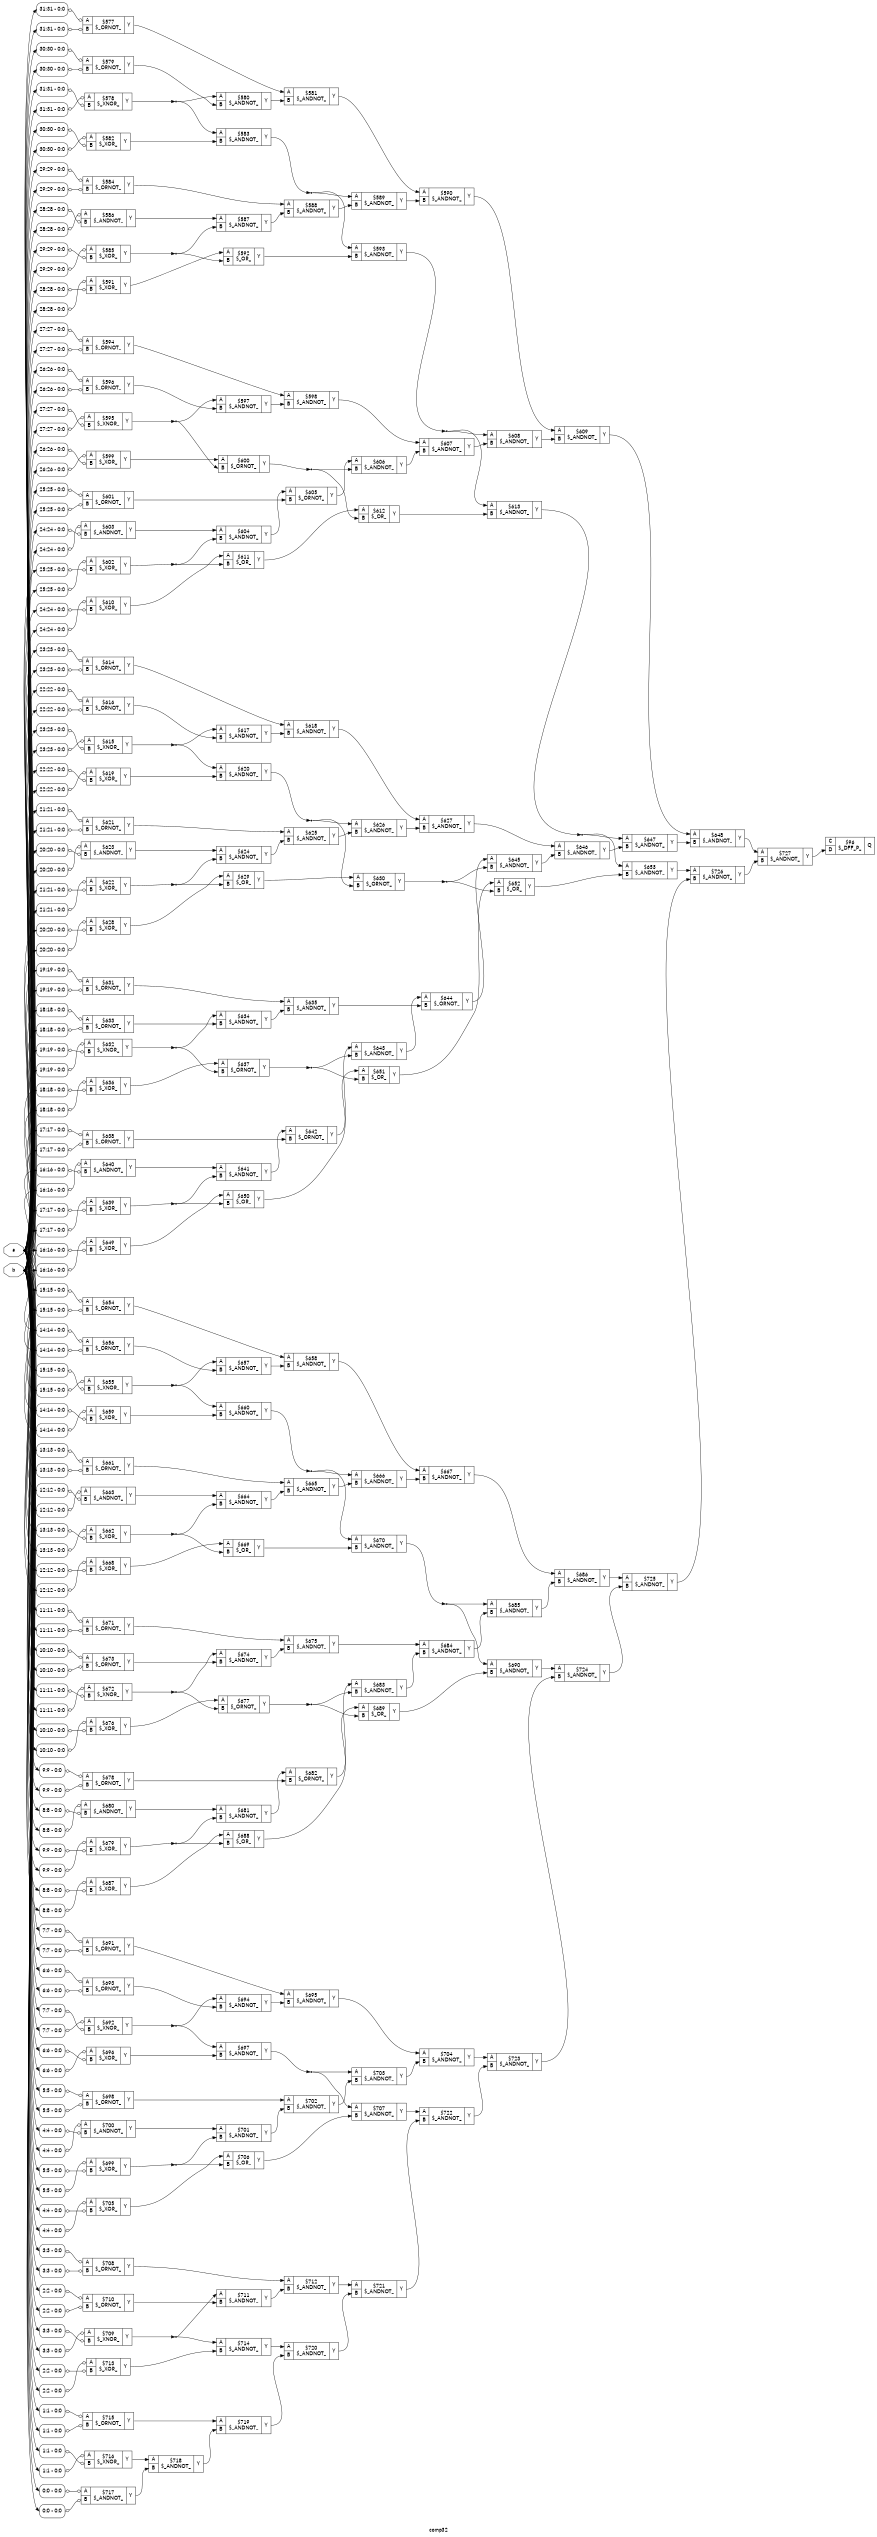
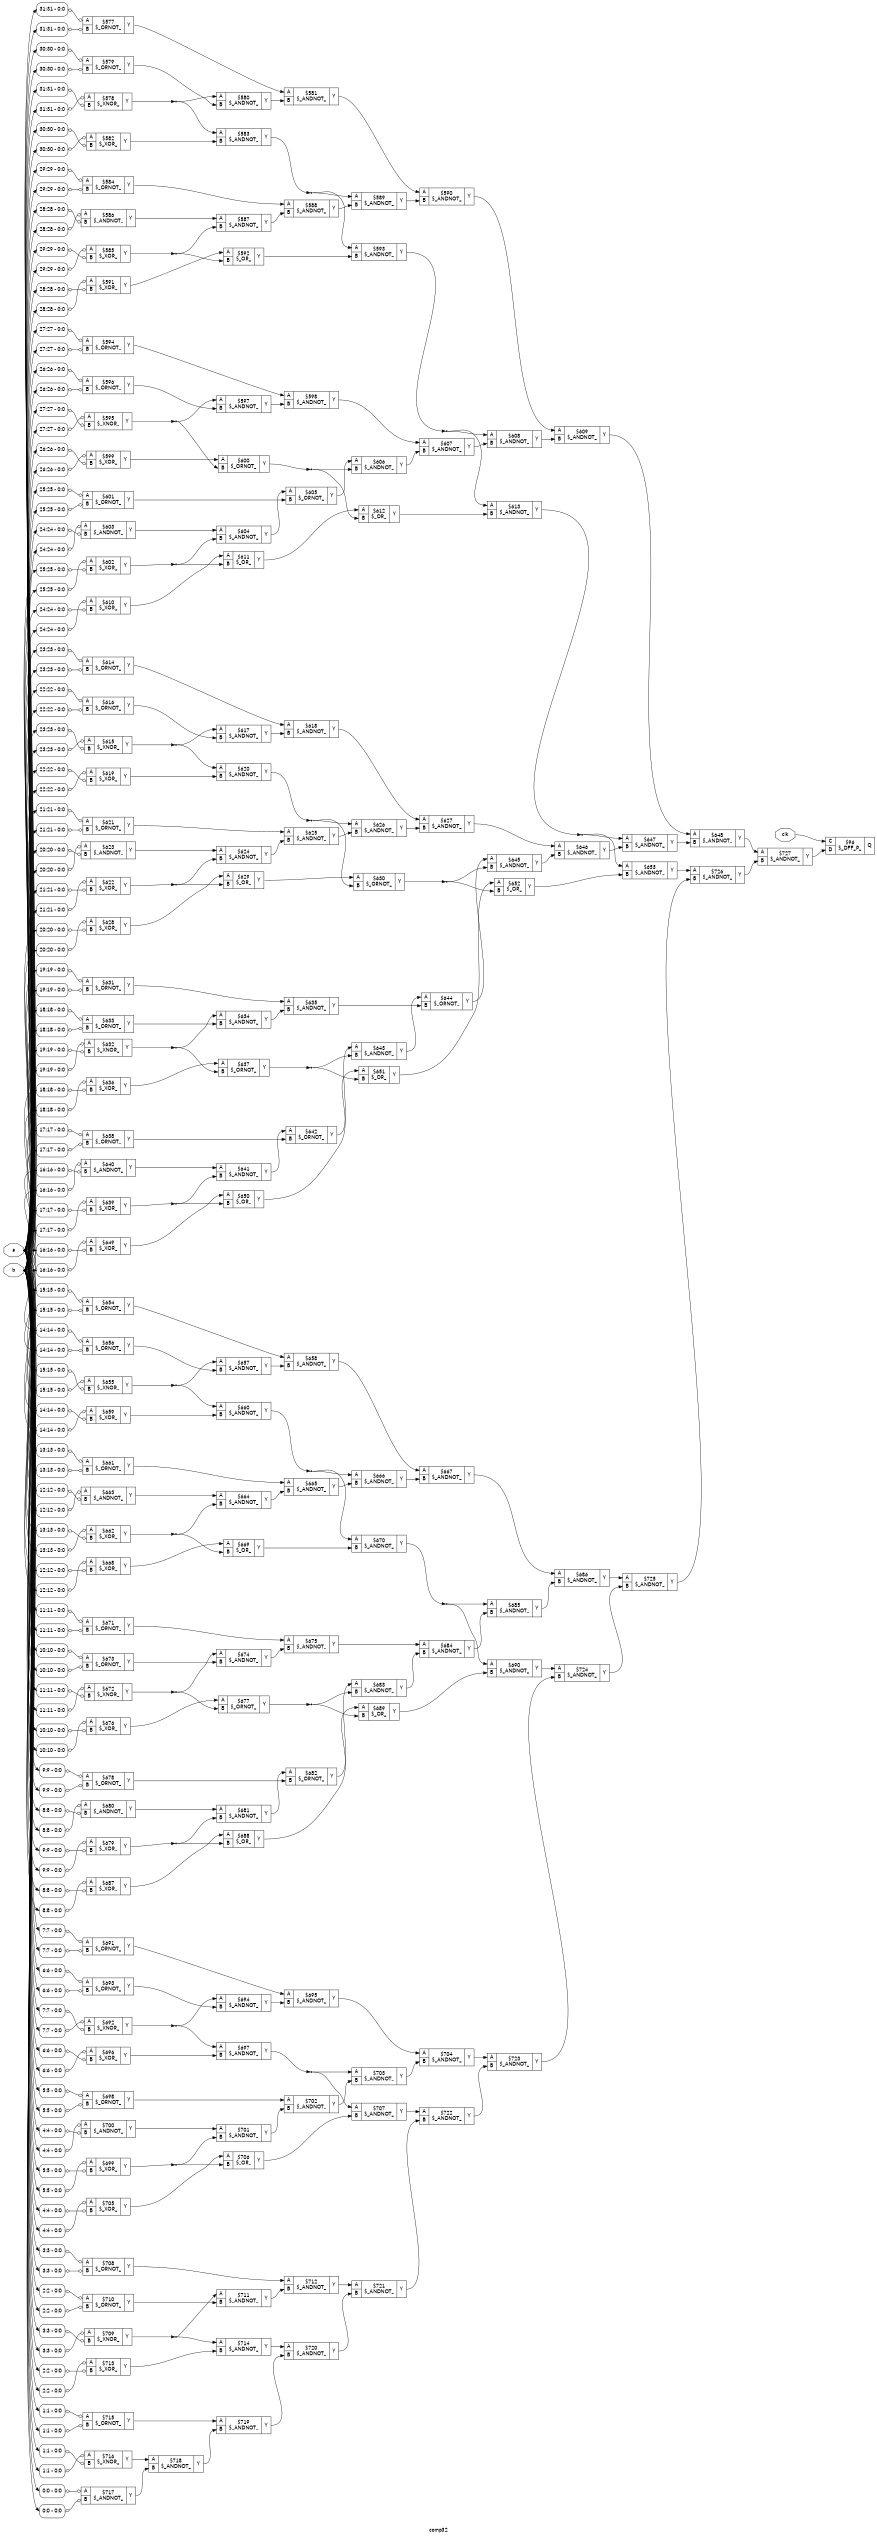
node "clk": added
